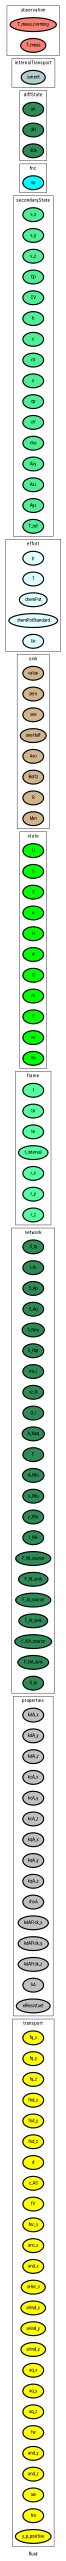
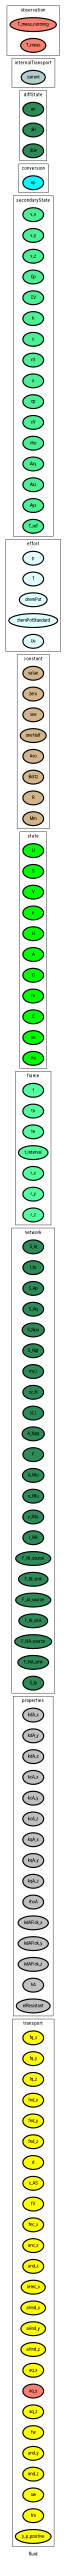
cluster "fnc": label "fnc" -> "conversion"
cluster "sink": label "sink" -> "constant"
node "aq_y": fillcolor yellow -> salmon
